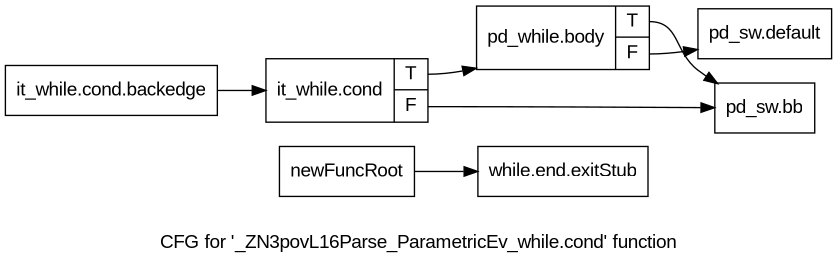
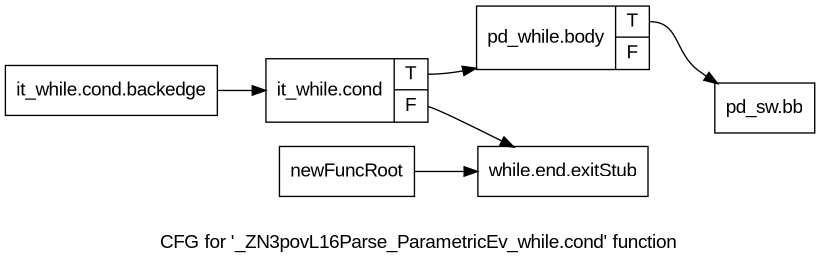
node "pd_sw.default": removed
edge "it_while.cond" -> "pd_sw.bb": now "it_while.cond" -> "while.end.exitStub"
